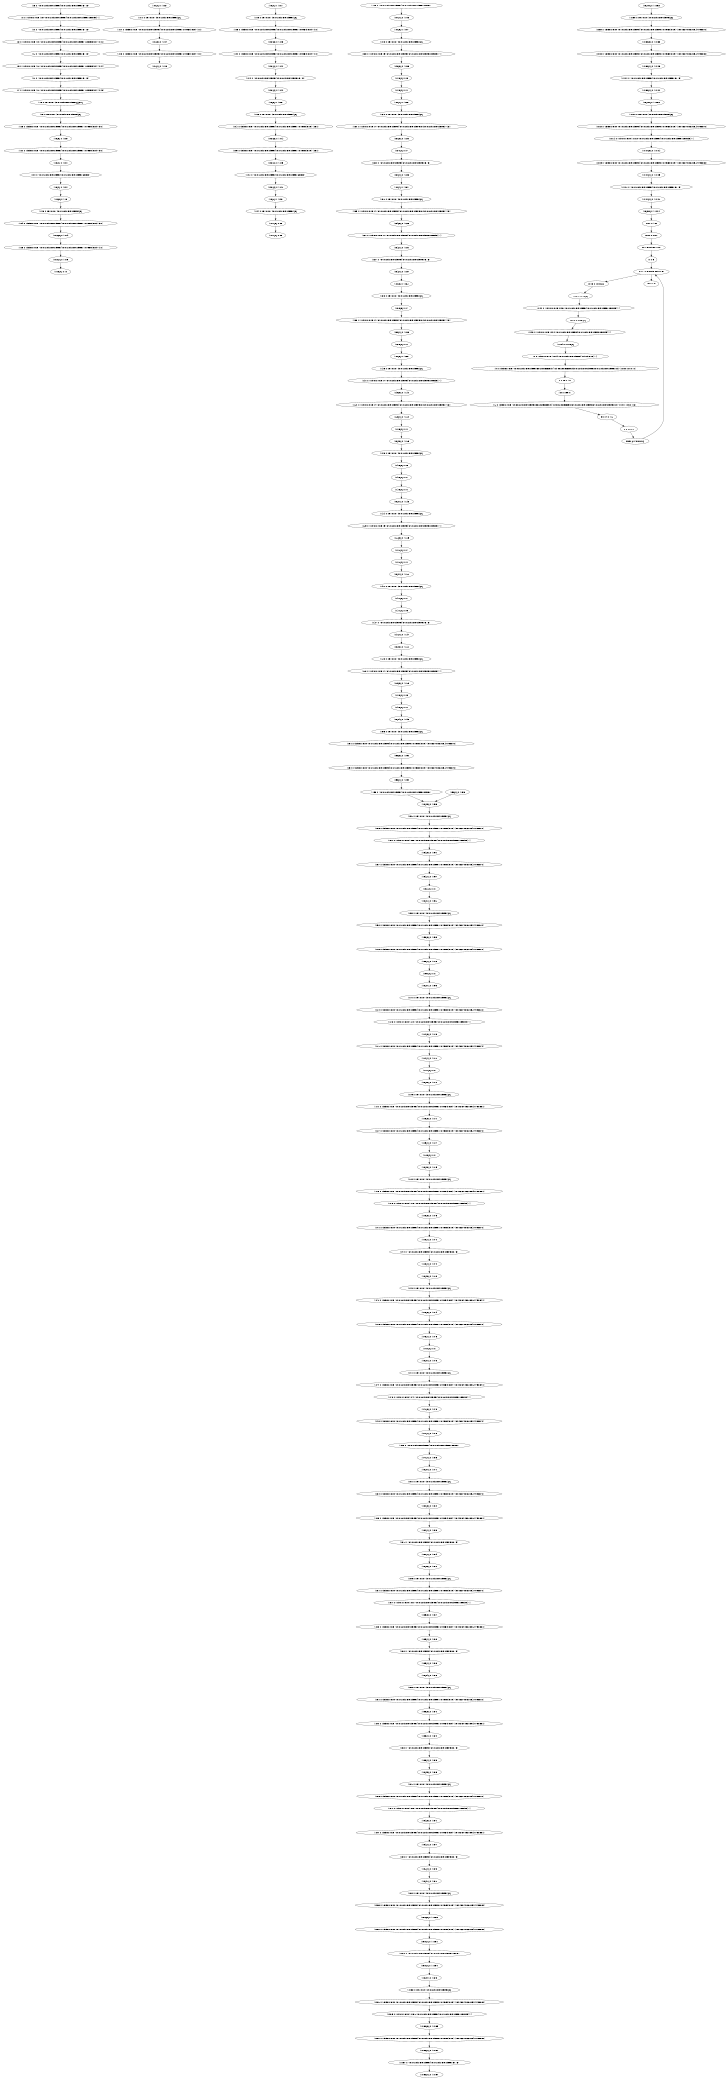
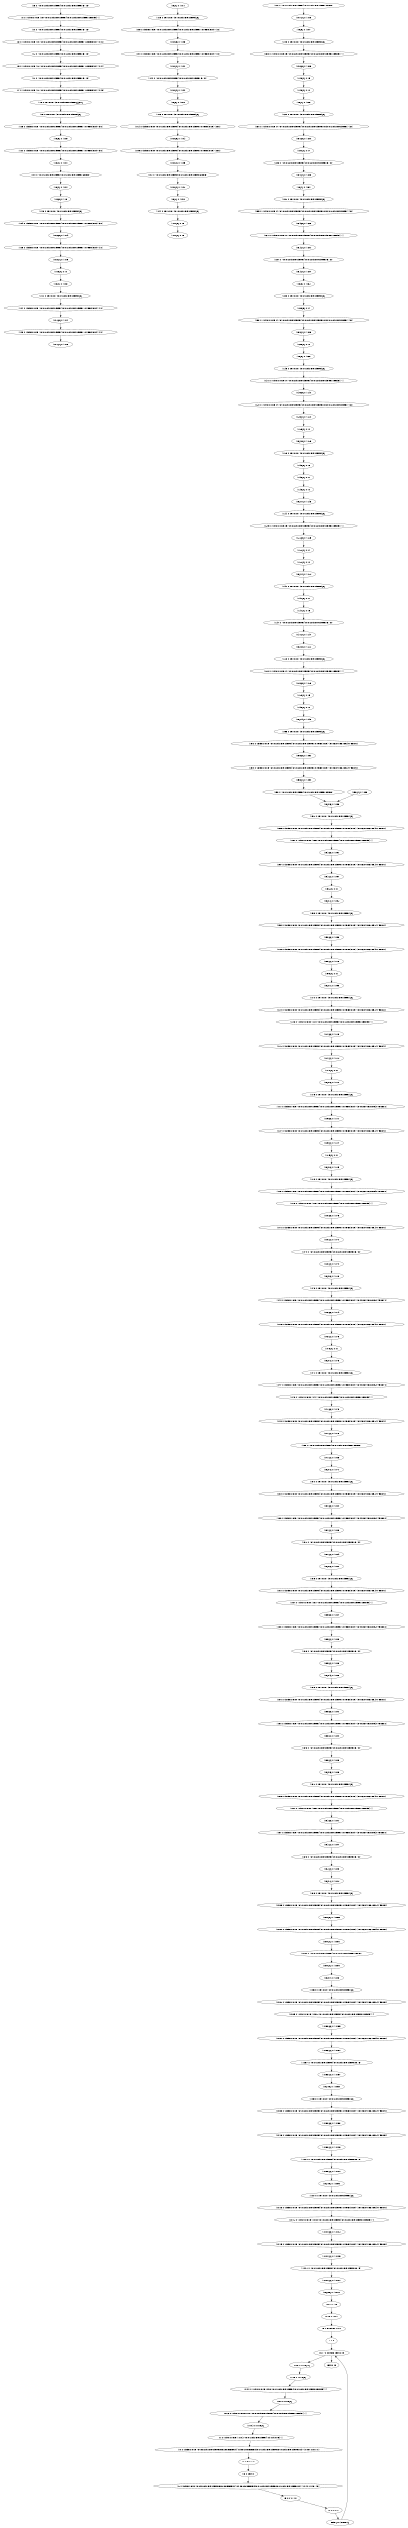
edge "$r13[2] = r1" -> "$r8[1] = $r13": added
edge "$r103[2] = $r107" -> "$r8[28] = $r103": added
